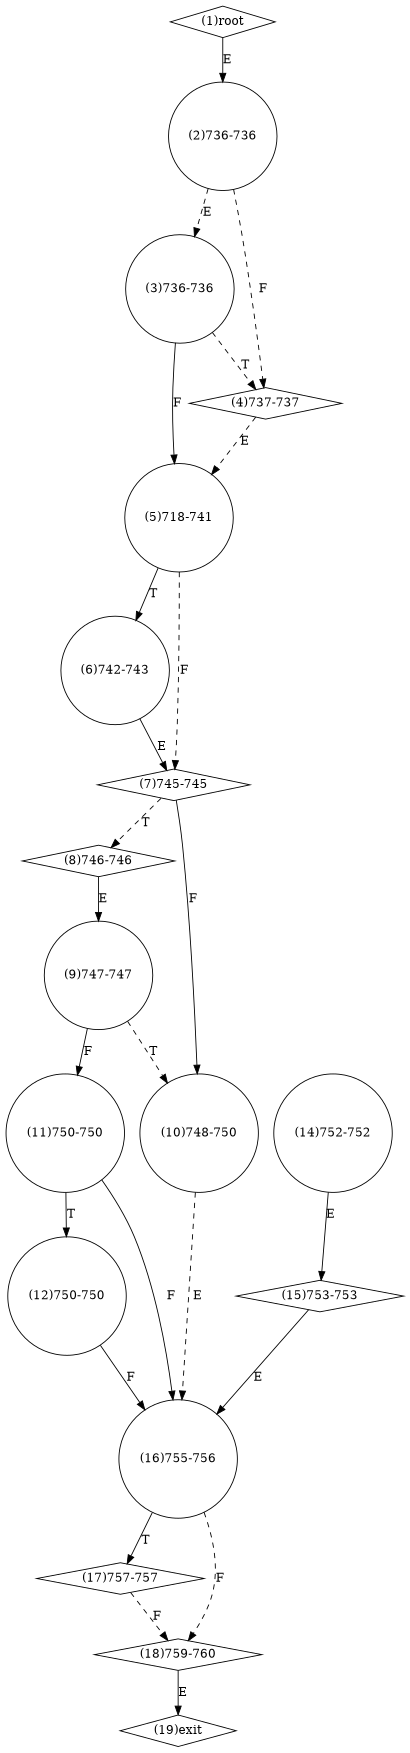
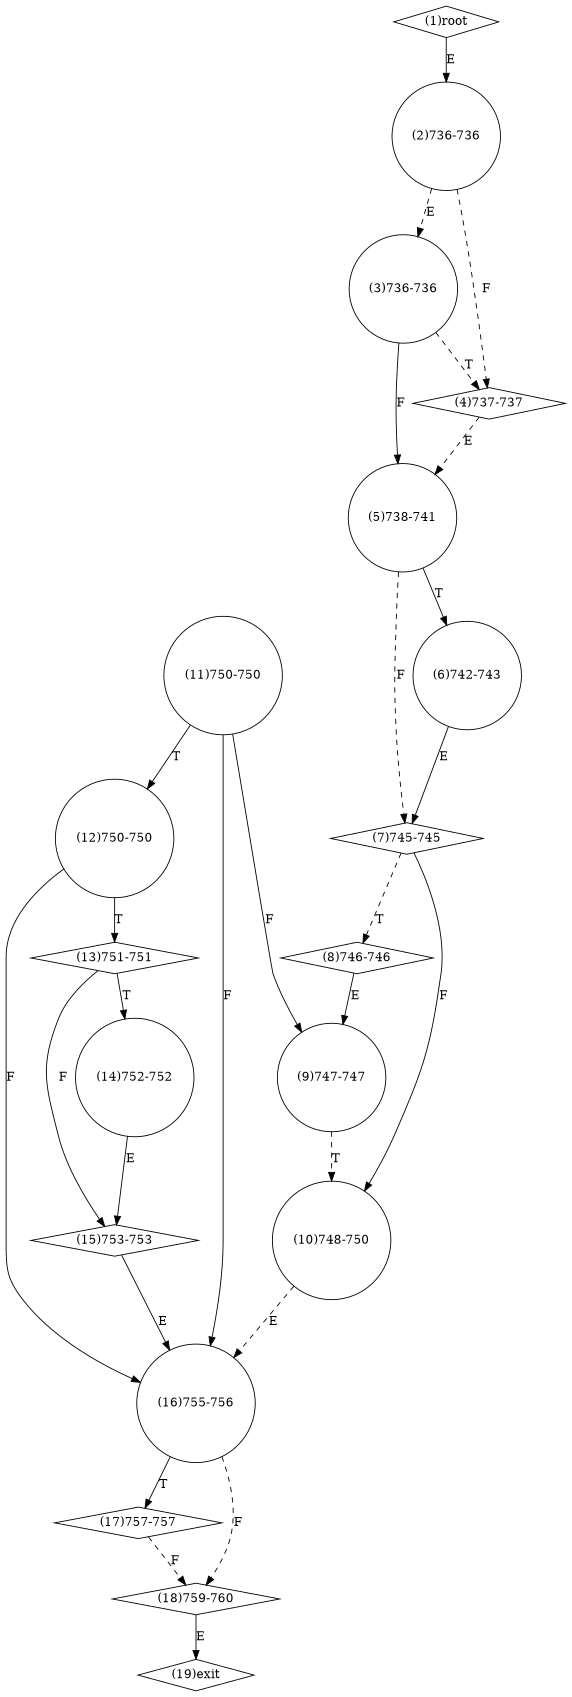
node "(5)718-741": label "(5)718-741" -> "(5)738-741"
node "(13)751-751": added
edge "(9)747-747" -> "(11)750-750": reversed
